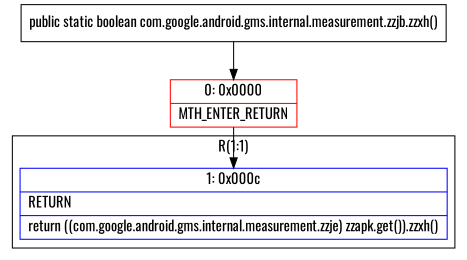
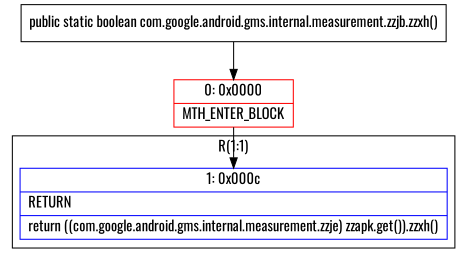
node "0: 0x0000": text "MTH_ENTER_RETURN" -> "MTH_ENTER_BLOCK"
